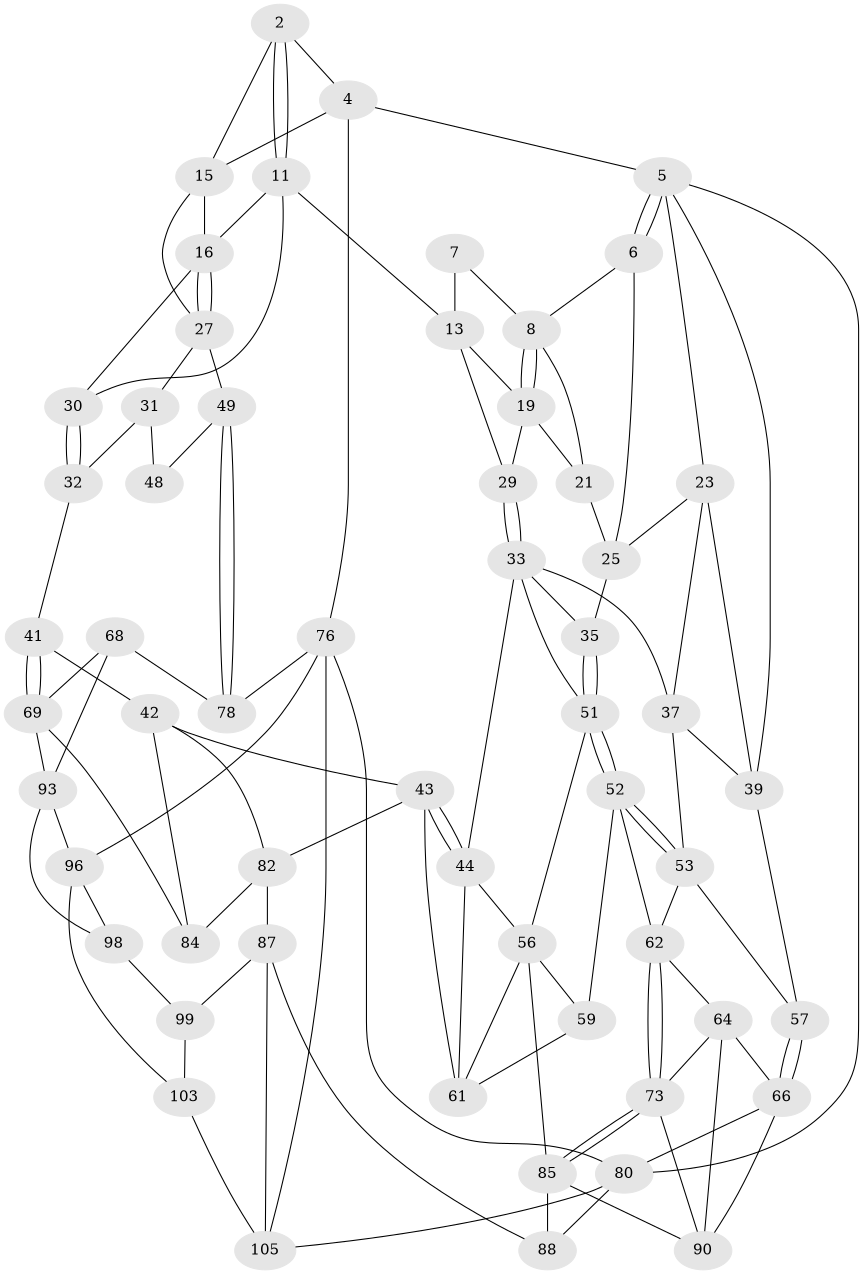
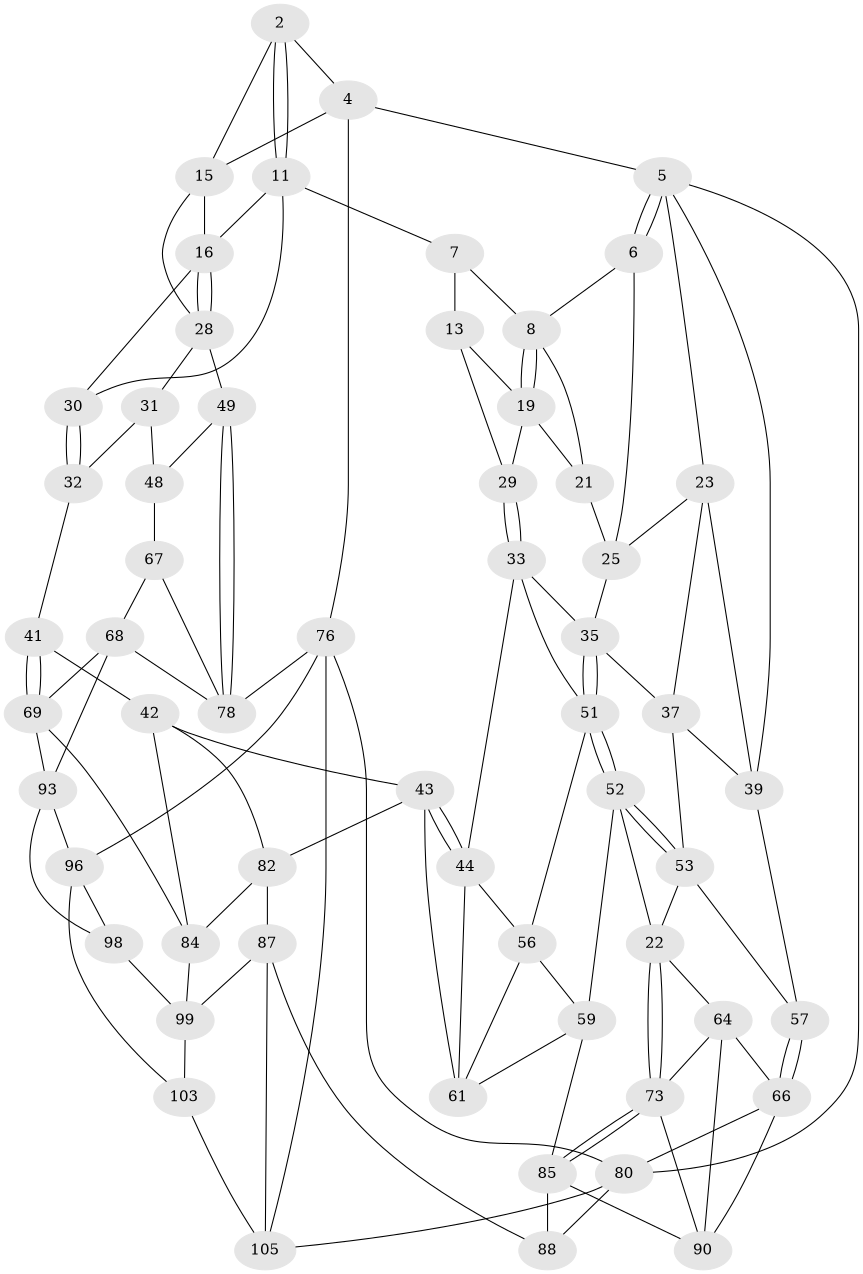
edge "11" -- "13": now "11" -- "7"
node "27": label "27" -> "28"
node "67": added
edge "33" -- "37": now "35" -- "37"
node "62": label "62" -> "22"
edge "84" -- "99": added
edge "56" -- "85": now "59" -- "85"
